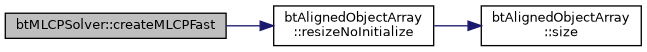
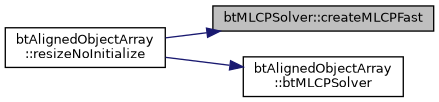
edge "btMLCPSolver::createMLCPFast" -> "btAlignedObjectArray ::resizeNoInitialize": reversed
node "btAlignedObjectArray ::size": label "btAlignedObjectArray ::size" -> "btAlignedObjectArray ::btMLCPSolver"
